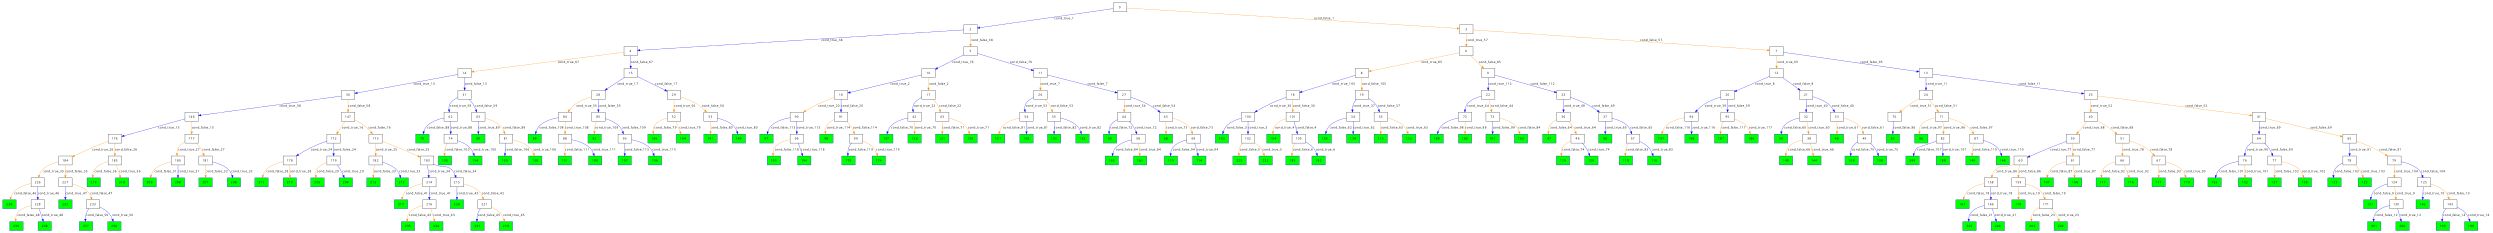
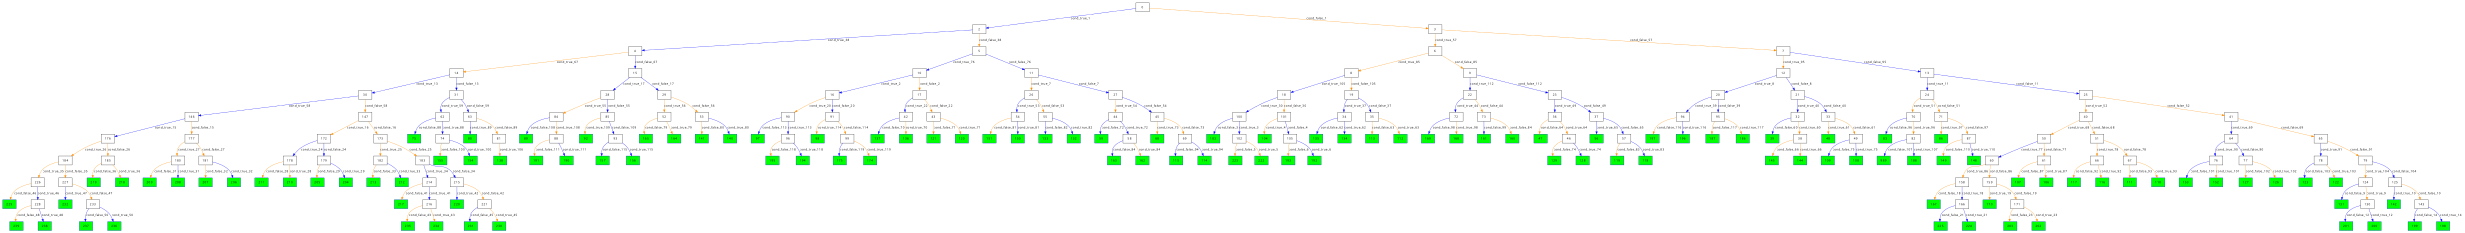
edge "71" -> "82": now "70" -> "82"
node "139": removed
